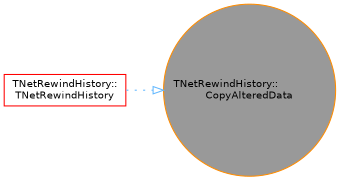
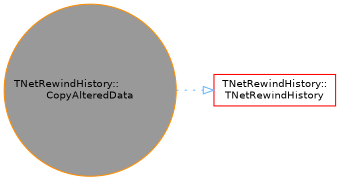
edge "TNetRewindHistory:: TNetRewindHistory" -> "TNetRewindHistory:: CopyAlteredData": reversed
